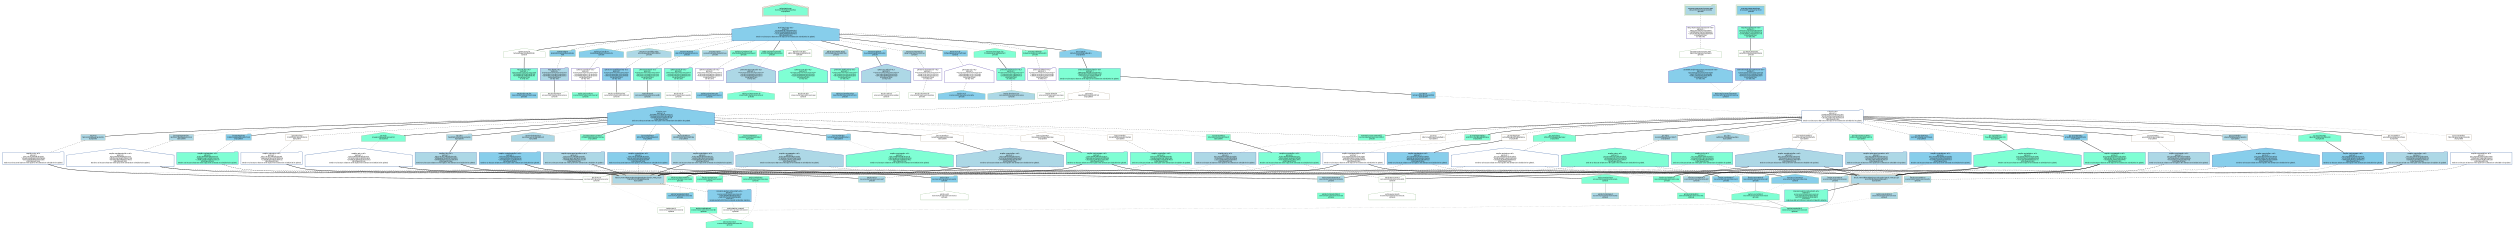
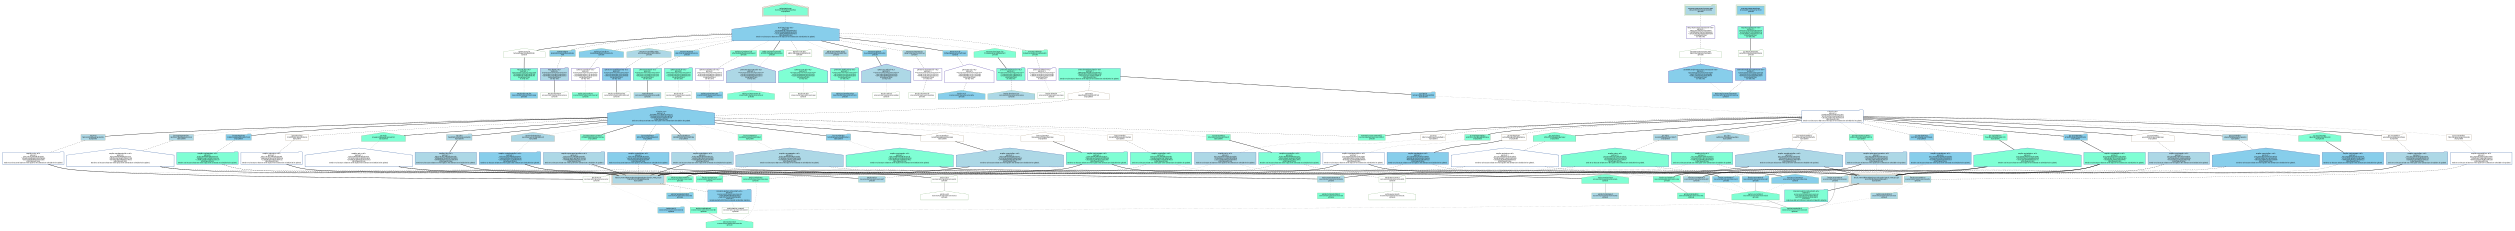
node "Resources/Hub.tif a302900b546f7a3ba5d5468873b15ea4 UpToDate": removed
node "MacOS/iNetSim 64d5567c675061c1c7bf62c64daa4b14 DepsUpdated": removed
node "iNetSim/Link.m 000000004370c13a00000000000001cc UpToDate": fillcolor skyblue -> white
node "iNetSim/Port.h 000000004370c13a0000000000000137 UpToDate": fillcolor white -> skyblue
